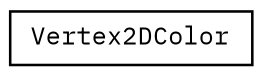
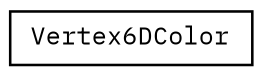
node "Vertex2DColor": label "Vertex2DColor" -> "Vertex6DColor"
